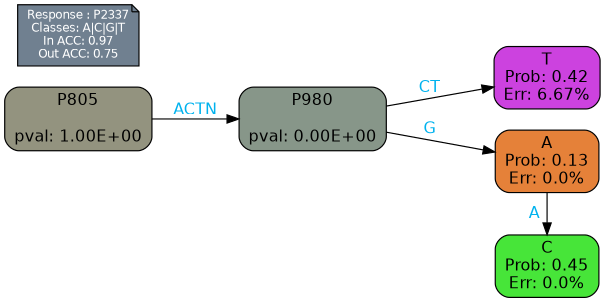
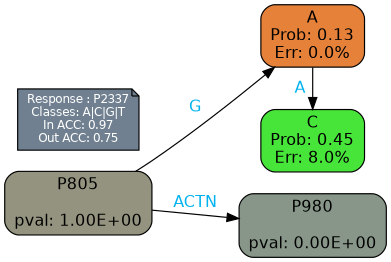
node "T Prob: 0.42 Err: 6.67%": removed
edge "P980 pval: 0.00E+00" -> "A Prob: 0.13 Err: 0.0%": now "P805 pval: 1.00E+00" -> "A Prob: 0.13 Err: 0.0%"
node "C Prob: 0.45 Err: 0.0%": label "C Prob: 0.45 Err: 0.0%" -> "C Prob: 0.45 Err: 8.0%"
